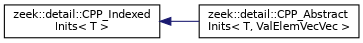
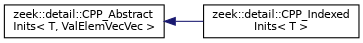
edge "zeek::detail::CPP_Abstract Inits< T, ValElemVecVec >" -> "zeek::detail::CPP_Indexed Inits< T >": reversed
